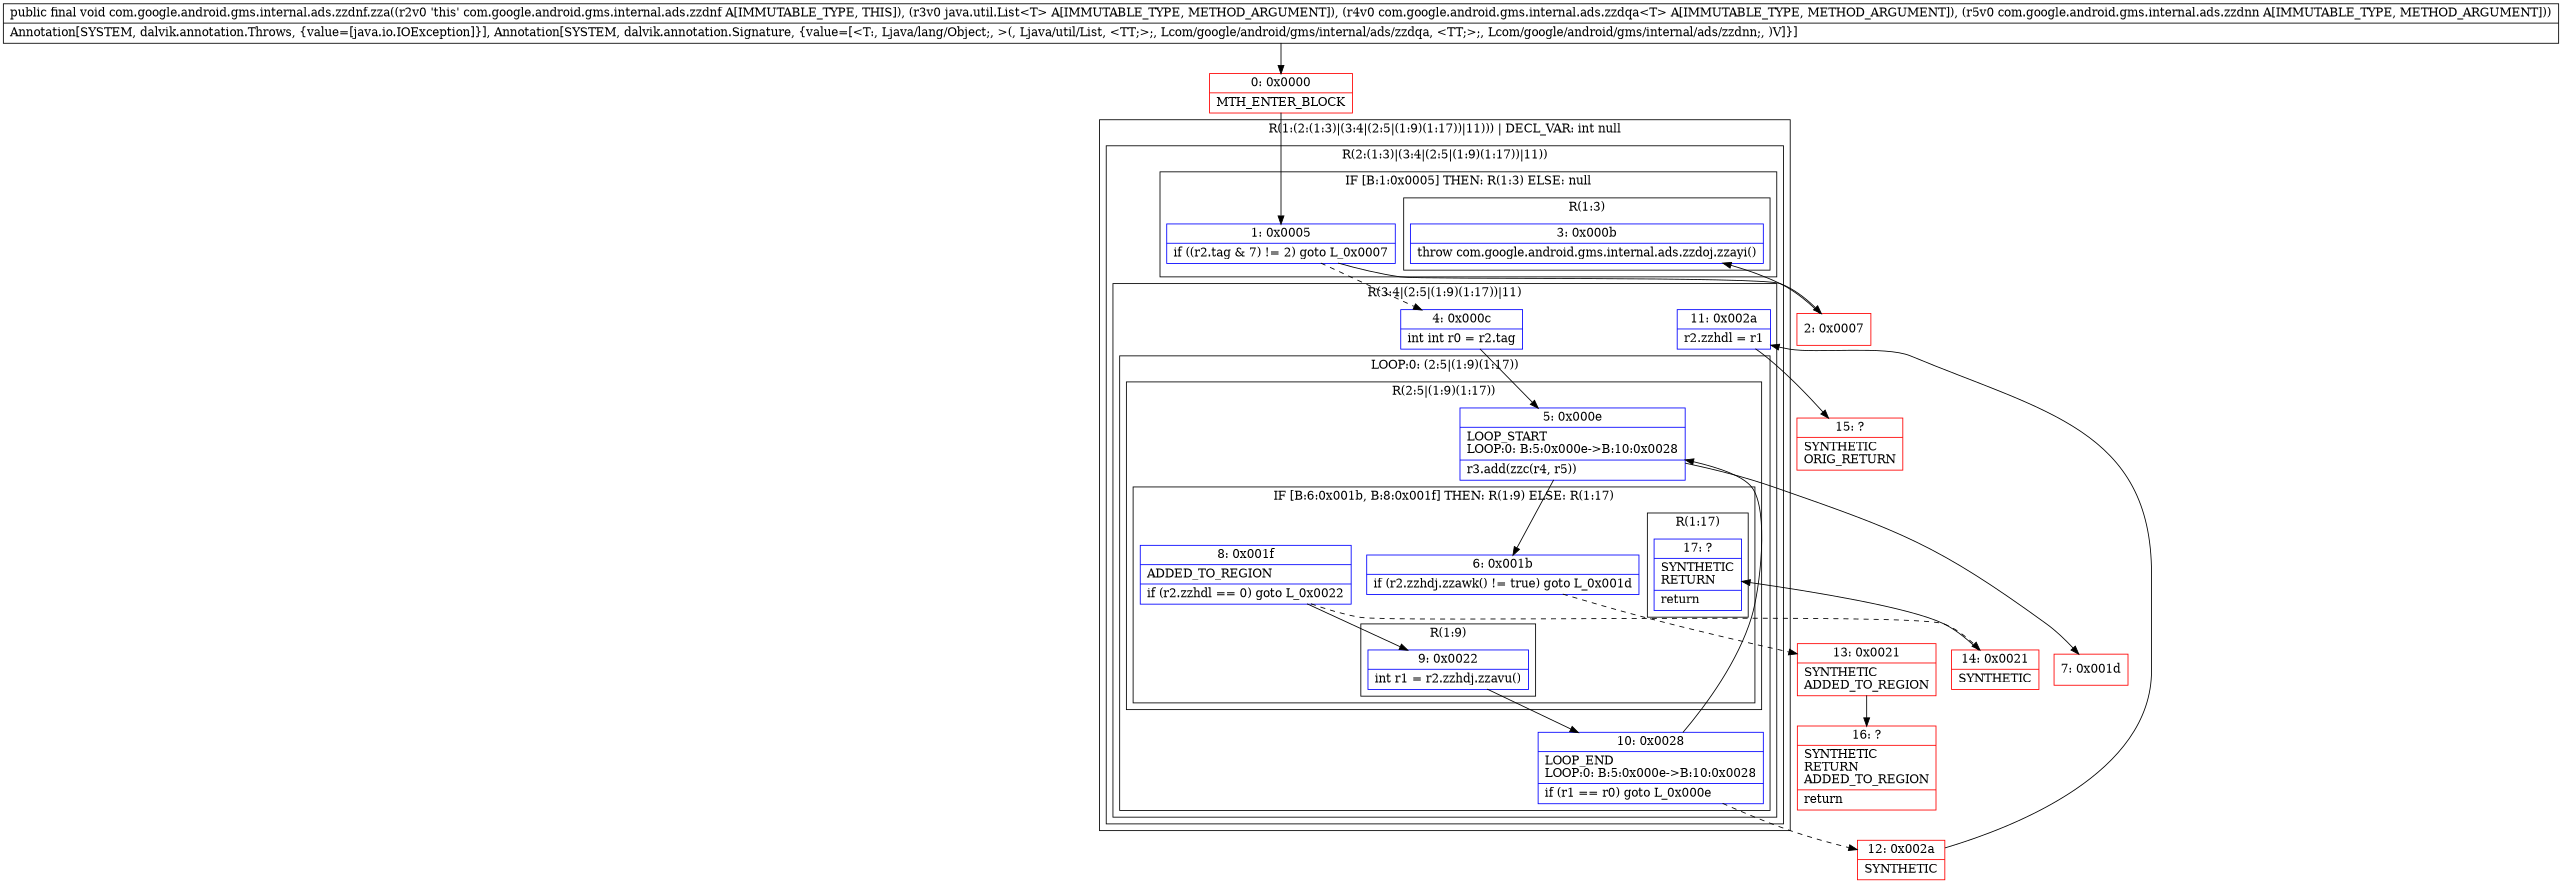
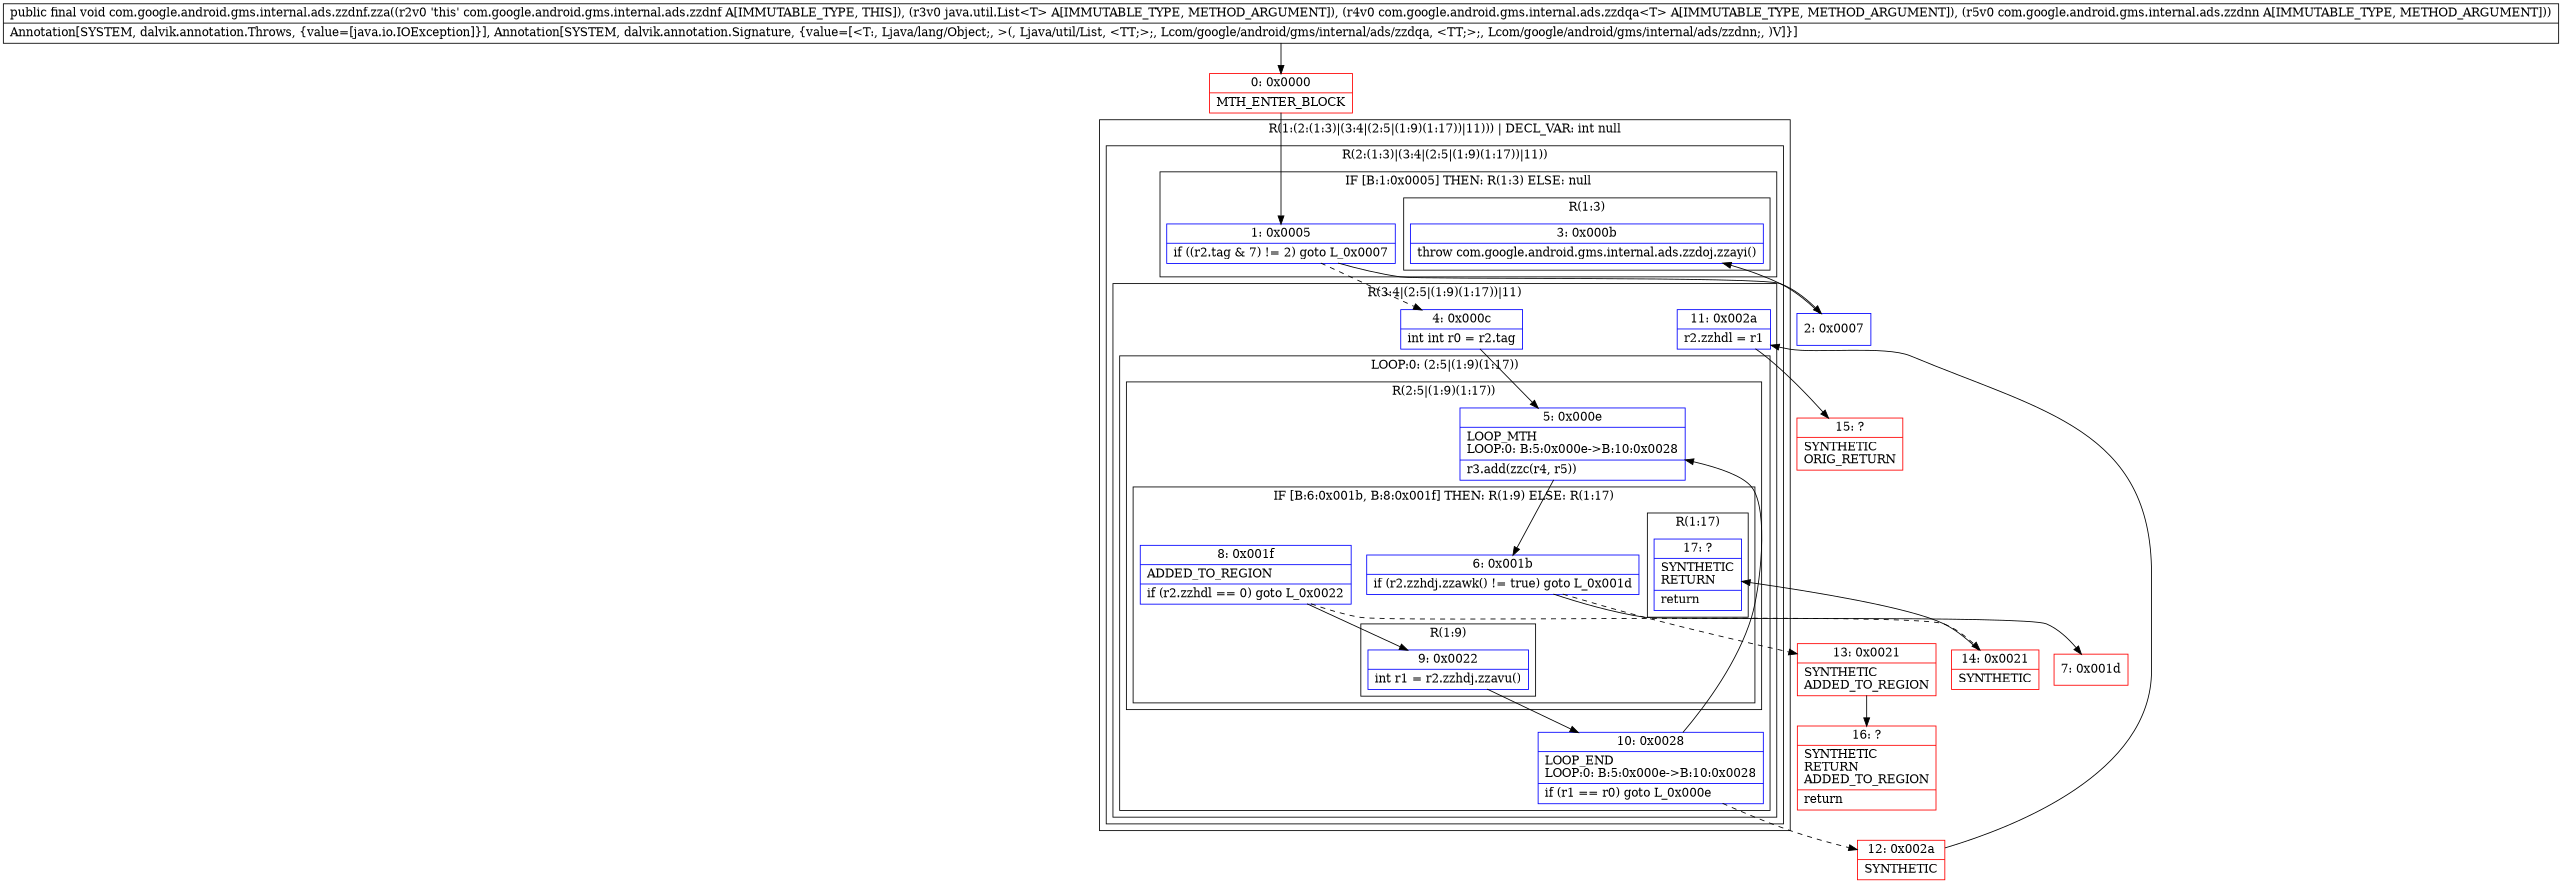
node "2: 0x0007": color red -> blue
node "5: 0x000e": text "LOOP_START" -> "LOOP_MTH"
edge "5: 0x000e" -> "7: 0x001d": now "6: 0x001b" -> "7: 0x001d"
